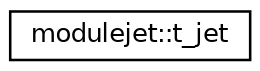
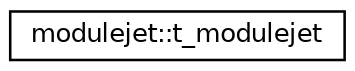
node "modulejet::t_jet": label "modulejet::t_jet" -> "modulejet::t_modulejet"
